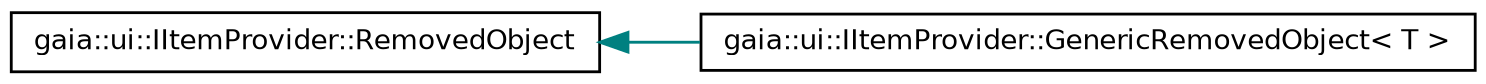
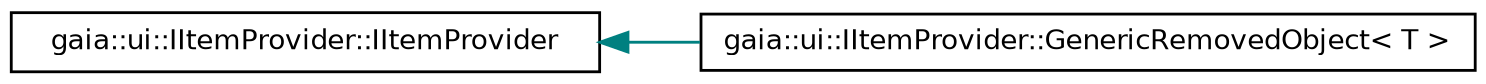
node "gaia::ui::IItemProvider::RemovedObject": label "gaia::ui::IItemProvider::RemovedObject" -> "gaia::ui::IItemProvider::IItemProvider"
